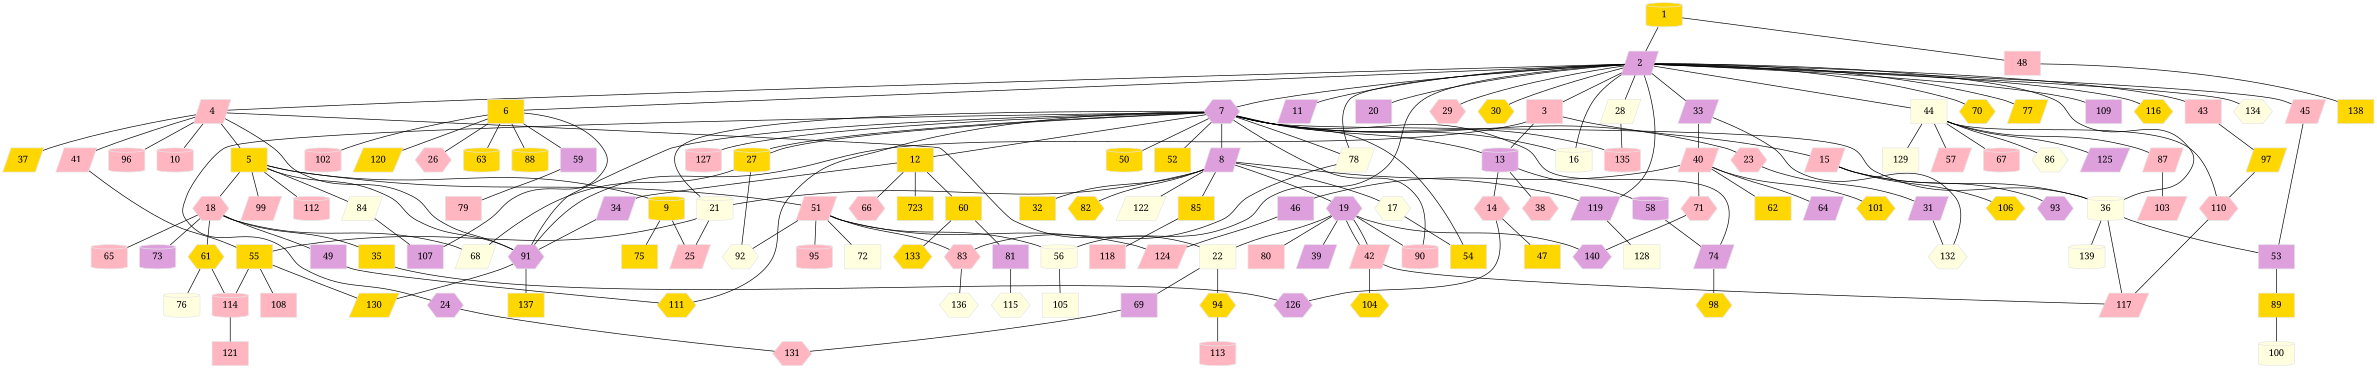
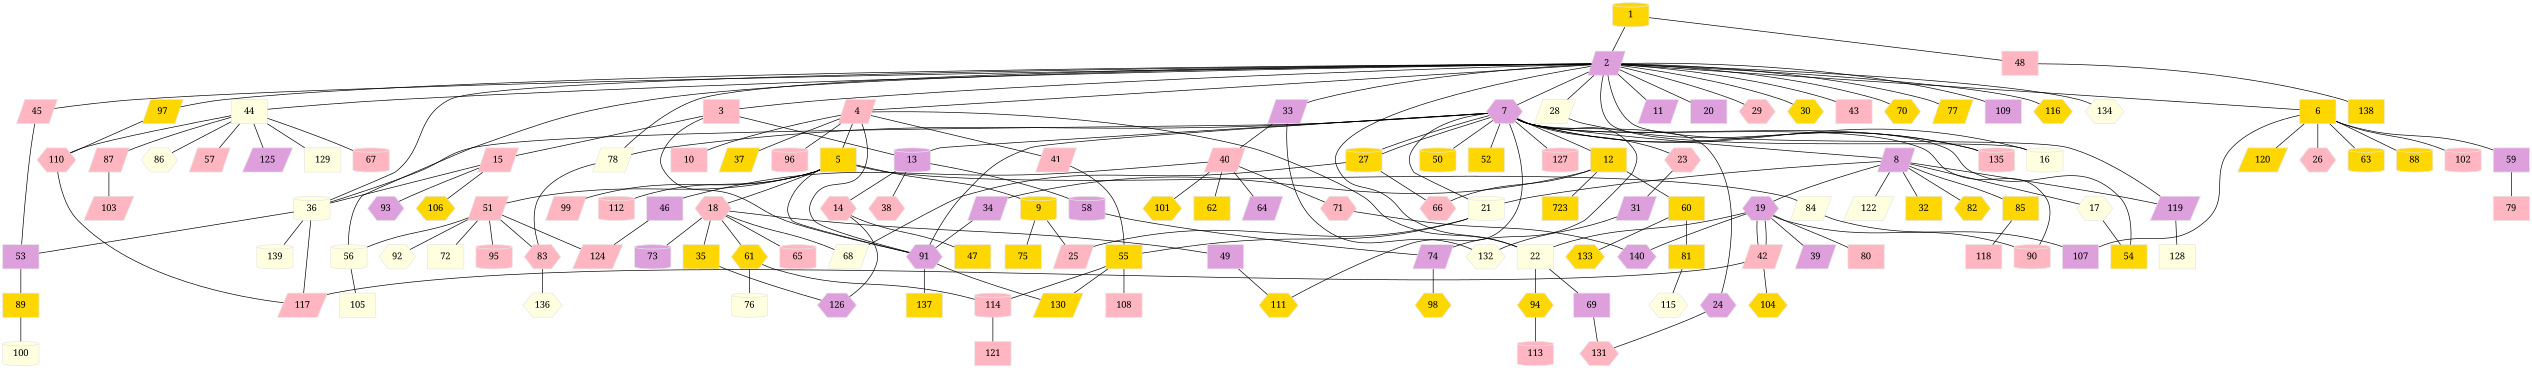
edge "2" -- "22": added
edge "43" -- "97": now "2" -- "97"
node "10": shape cylinder -> box
edge "27" -- "92": now "27" -- "66"
node "81": fillcolor plum -> gold
